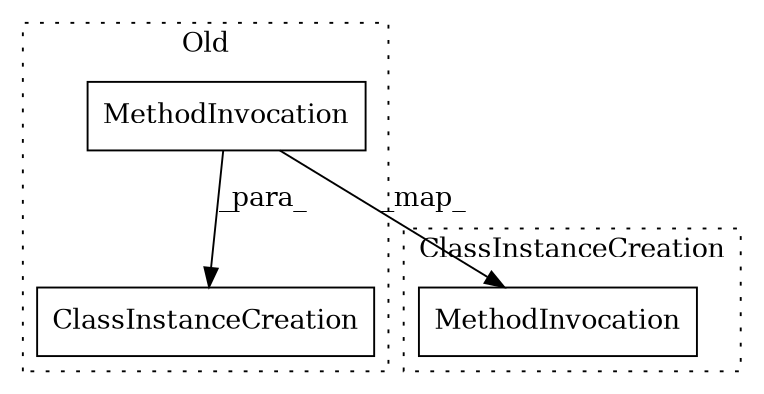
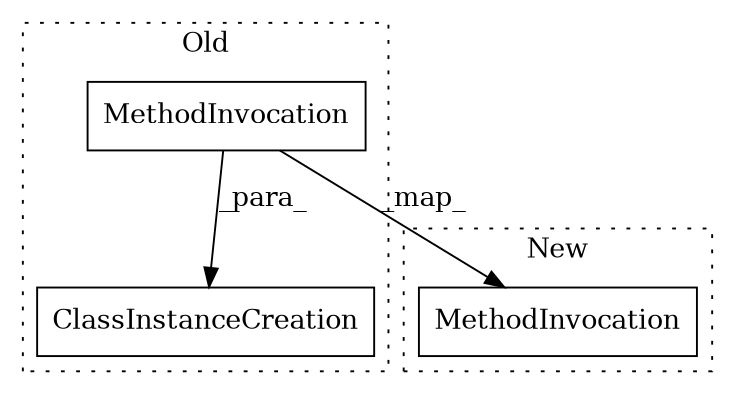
cluster "ClassInstanceCreation": label "ClassInstanceCreation" -> "New"
